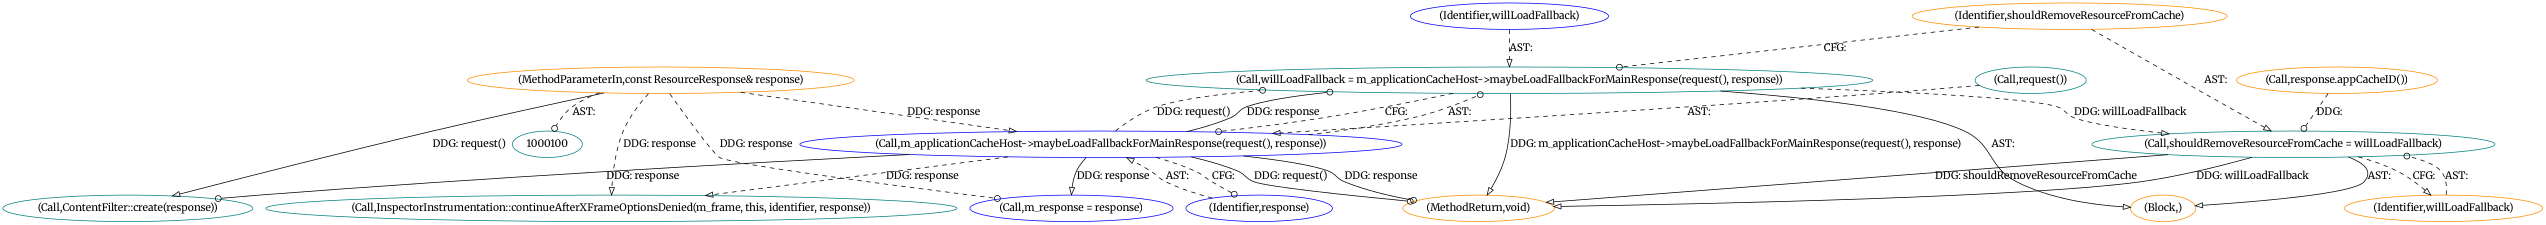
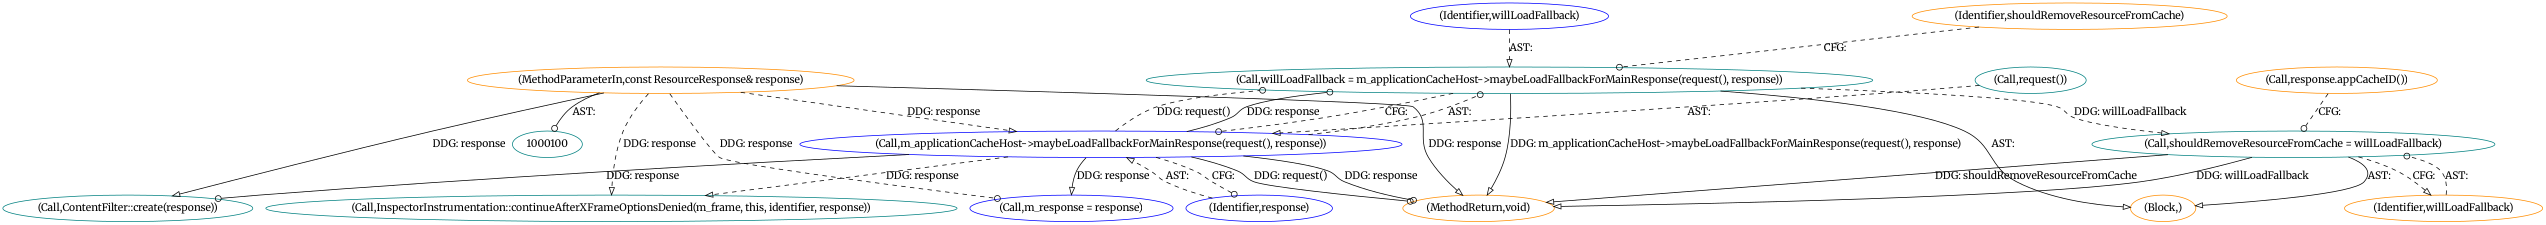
edge "(Identifier,shouldRemoveResourceFromCache)" -> "(Call,shouldRemoveResourceFromCache = willLoadFallback)": removed, label "AST:"
edge "(MethodParameterIn,const ResourceResponse& response)" -> "(MethodReturn,void)": added, label "DDG: response"
edge "(MethodParameterIn,const ResourceResponse& response)" -> "1000100": style dashed -> solid
edge "(Call,response.appCacheID())" -> "(Call,shouldRemoveResourceFromCache = willLoadFallback)": label "DDG: " -> "CFG: "
edge "(MethodParameterIn,const ResourceResponse& response)" -> "(Call,ContentFilter::create(response))": label "DDG: request()" -> "DDG: response"
